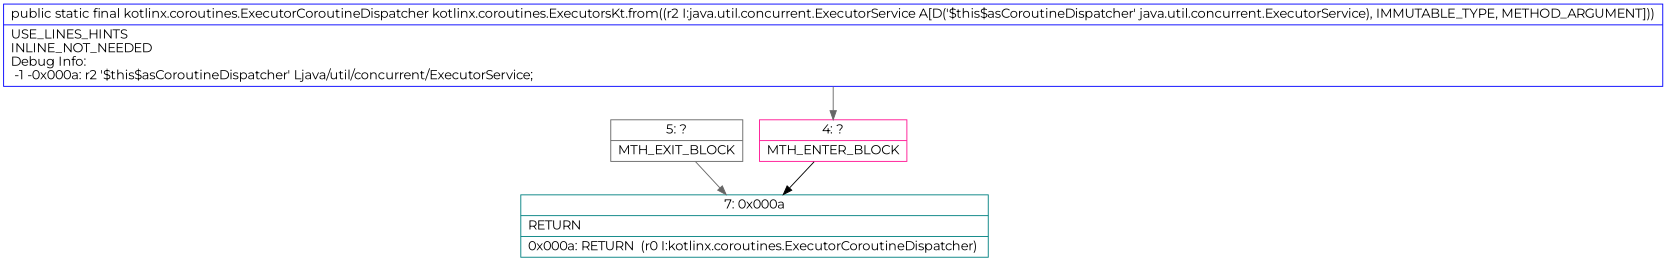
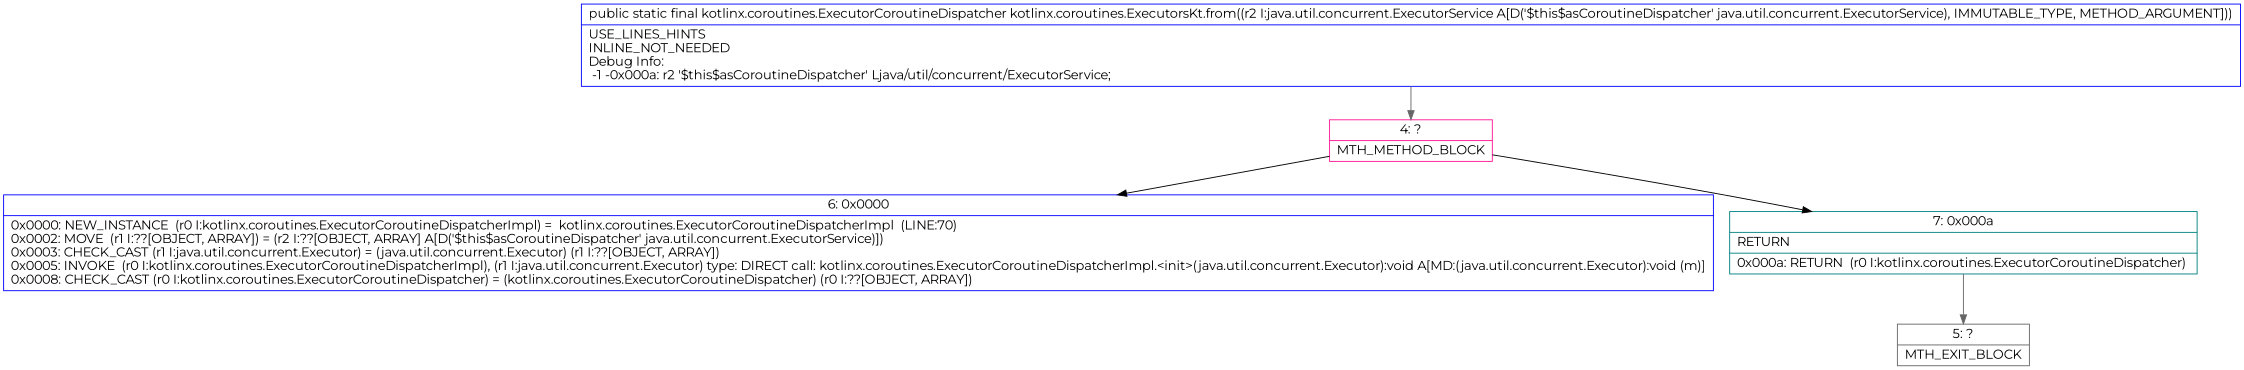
node "4: ?": text "MTH_ENTER_BLOCK" -> "MTH_METHOD_BLOCK"
edge "5: ?" -> "7: 0x000a": reversed
node "6: 0x0000": added
